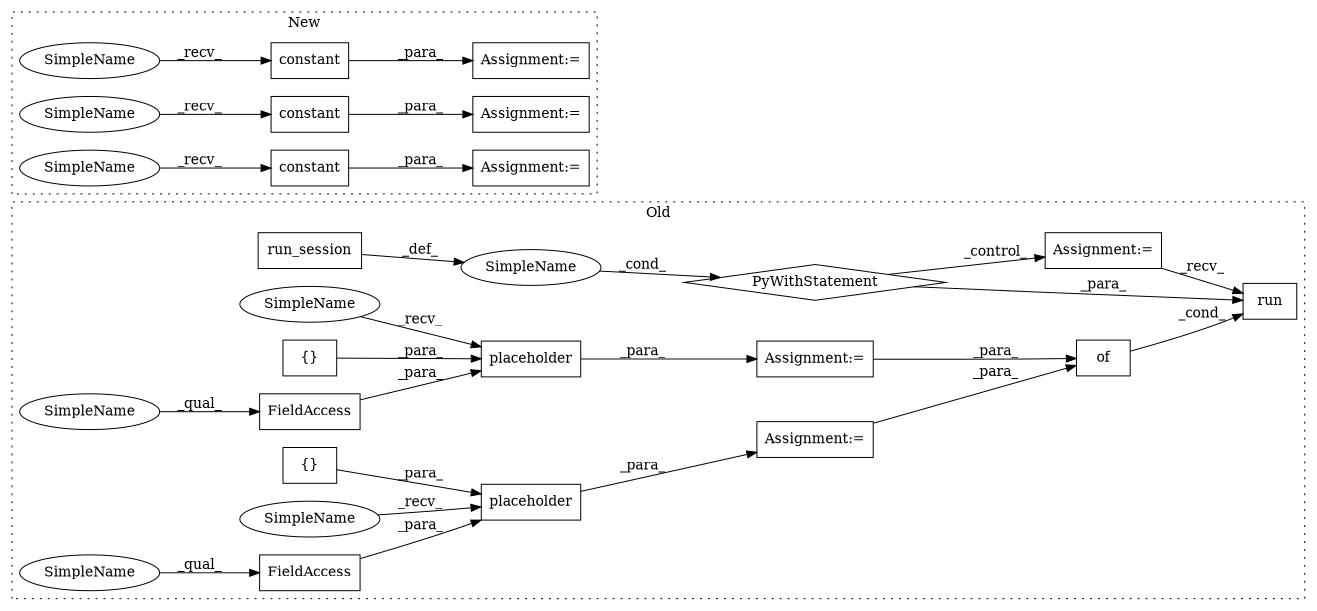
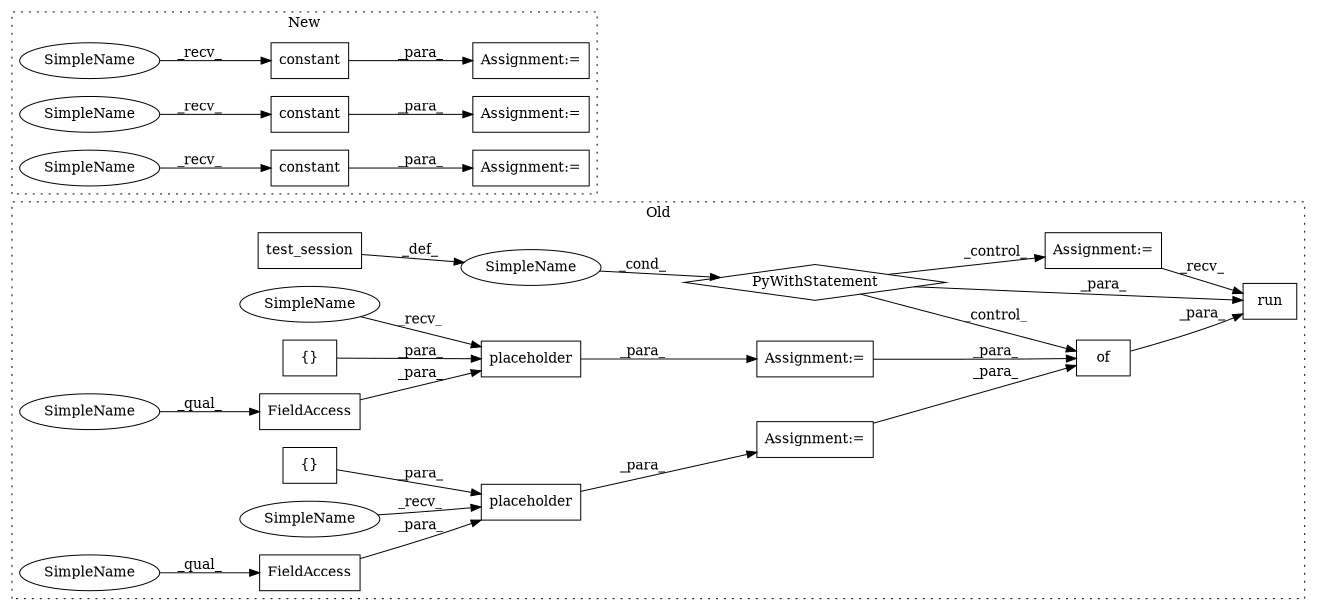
node "run_session": label "run_session" -> "test_session"
edge "of" -> "run": label "_cond_" -> "_para_"
edge "PyWithStatement" -> "of": added, label "_control_"
